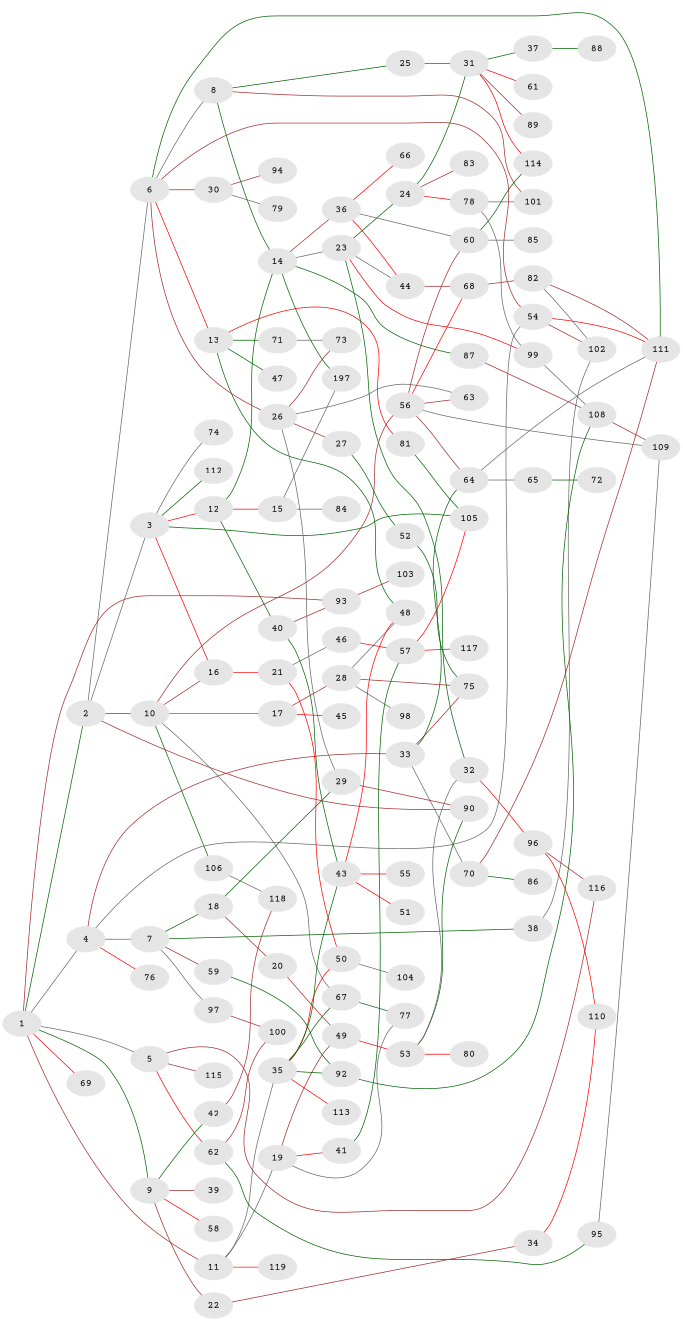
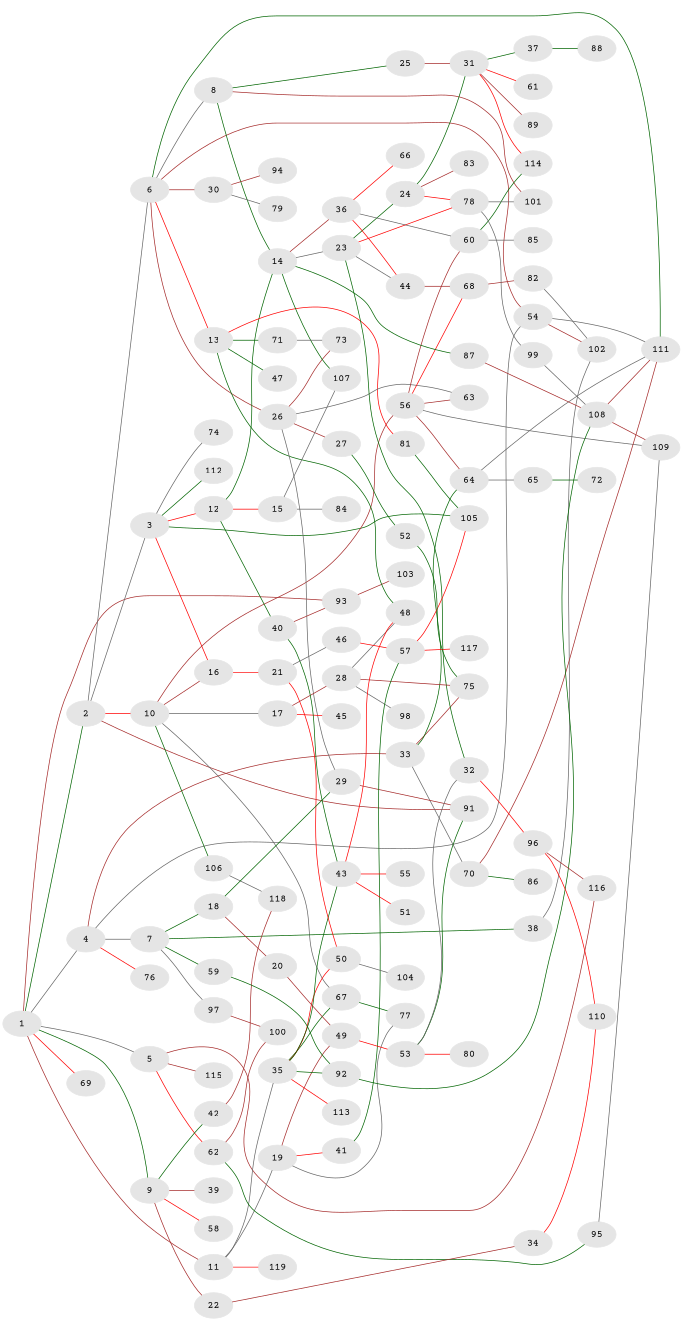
edge "82" -- "111": now "108" -- "111"
edge "23" -- "99": now "23" -- "78"
edge "54" -- "111": color red -> gray40
node "197": label "197" -> "107"
node "90": label "90" -> "91"
edge "7" -- "59": color brown -> darkgreen
